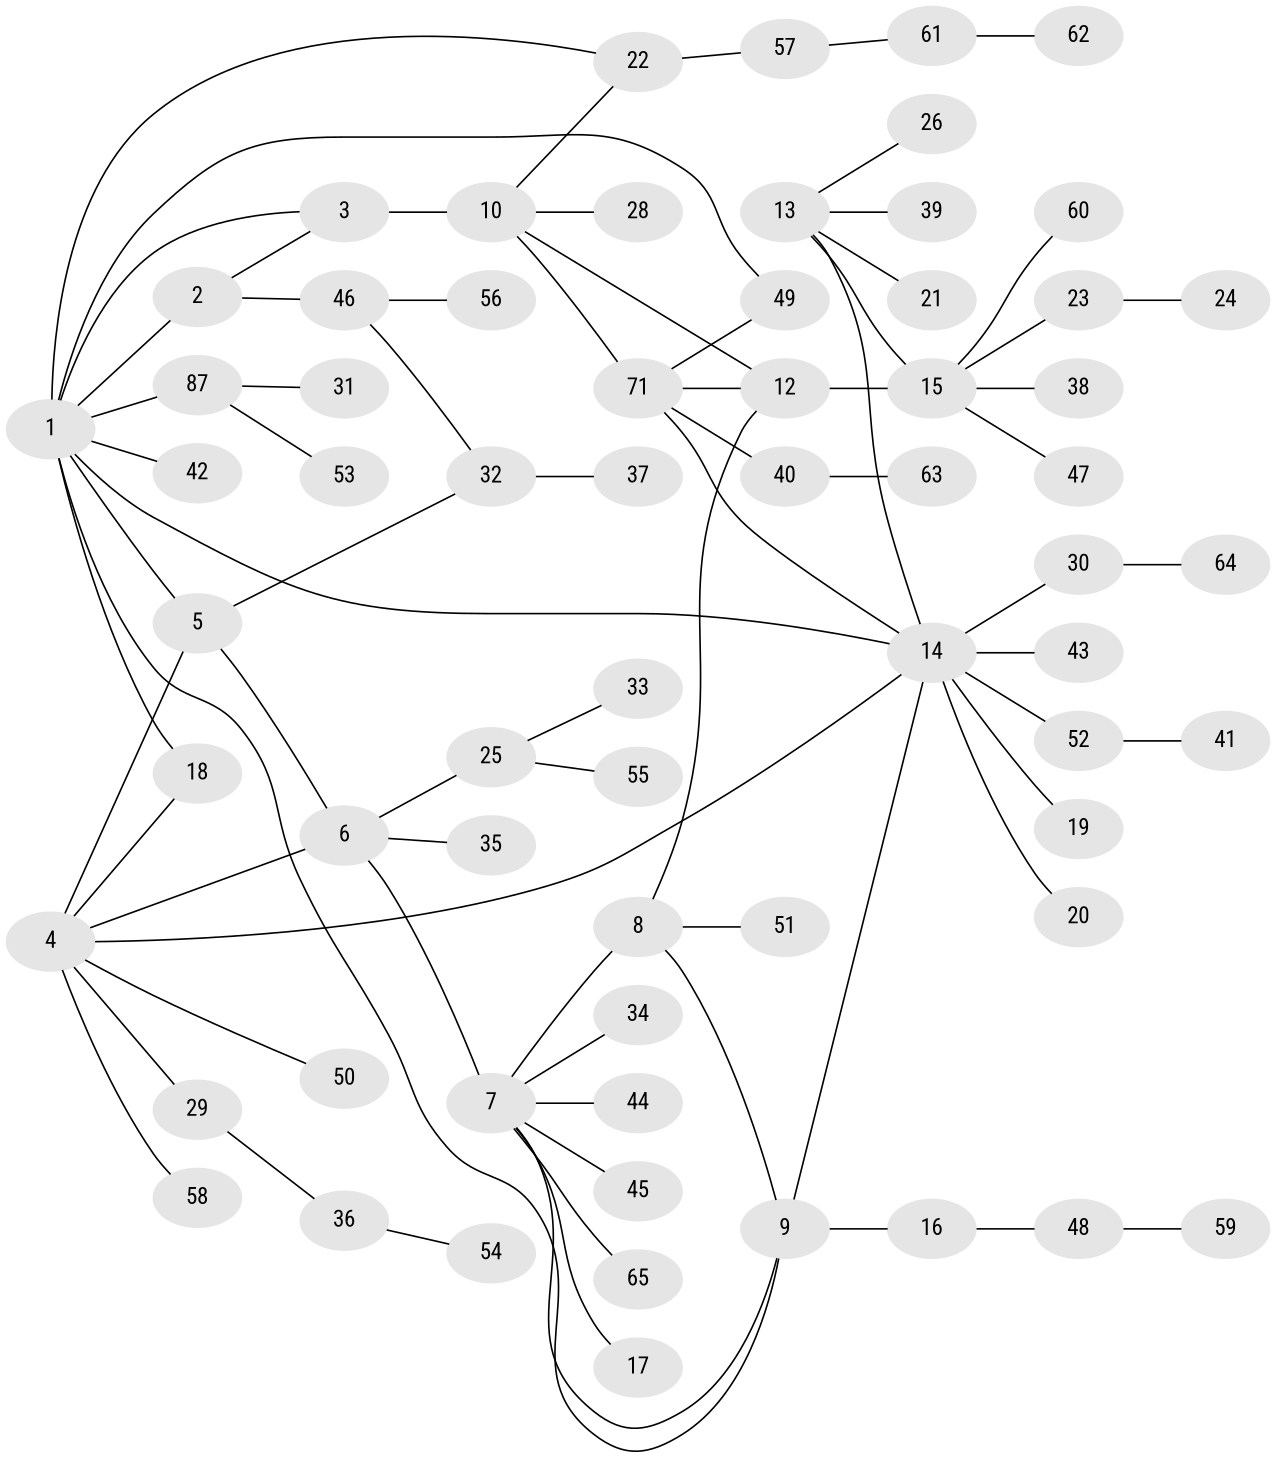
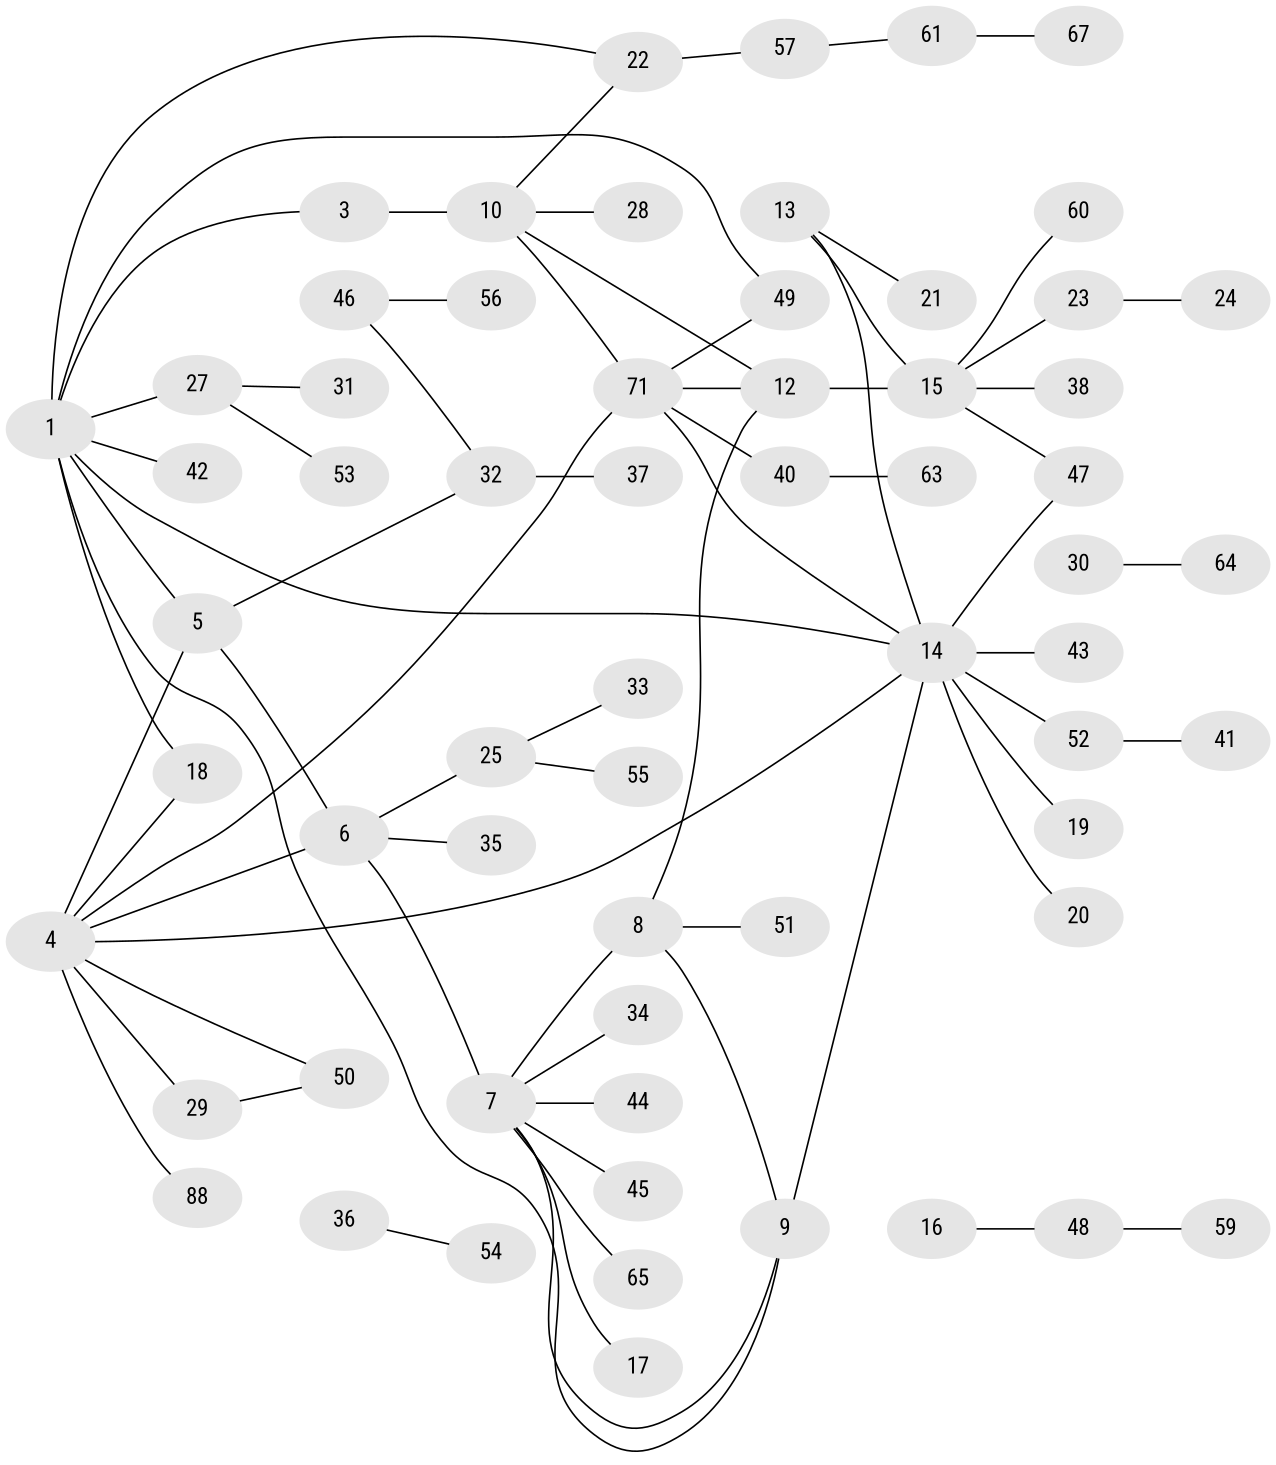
node "62": label "62" -> "67"
node "26": removed
node "39": removed
node "2": removed
node "87": label "87" -> "27"
edge "30" -- "14": now "47" -- "14"
edge "71" -- "4": added
edge "29" -- "36": now "29" -- "50"
node "58": label "58" -> "88"
edge "9" -- "16": removed
